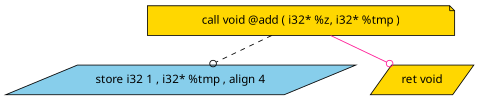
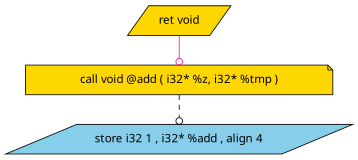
edge "call void @add ( i32* %z, i32* %tmp )" -> "ret void": reversed
node "store i32 1 , i32* %tmp , align 4": label "store i32 1 , i32* %tmp , align 4" -> "store i32 1 , i32* %add , align 4"
